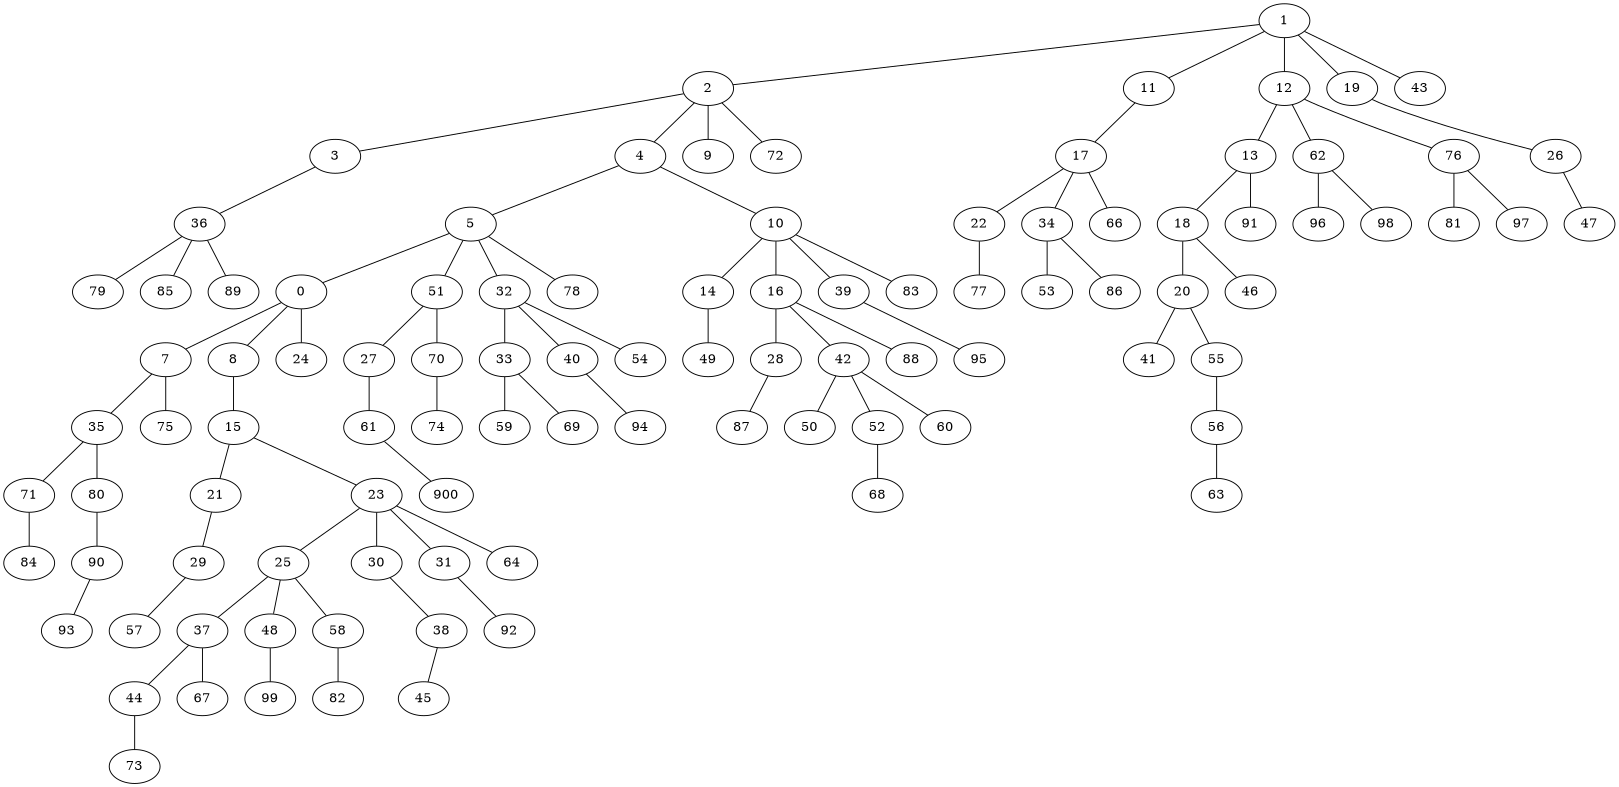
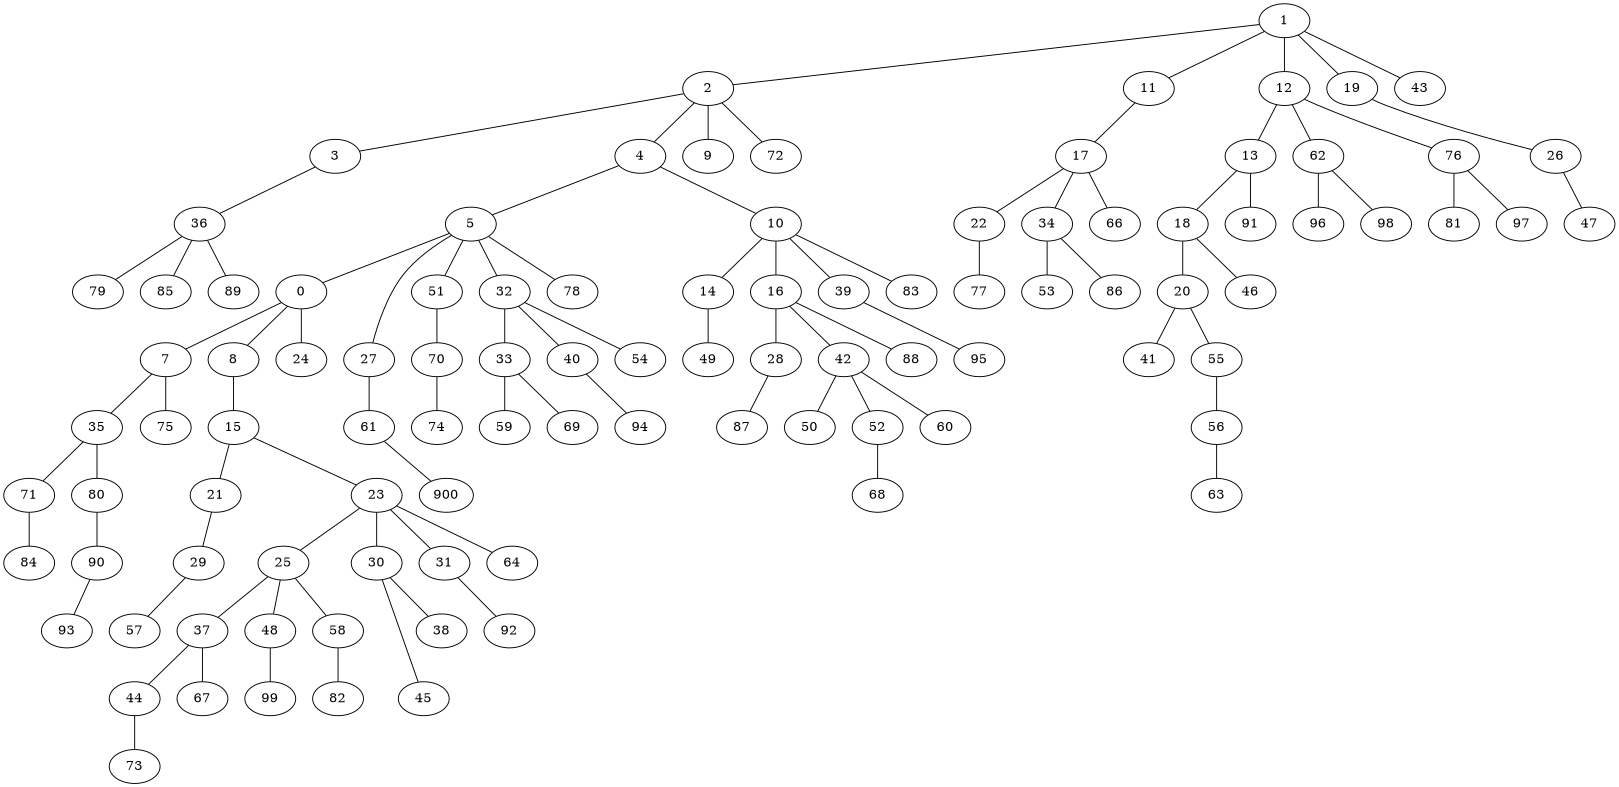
edge "51" -- "27": now "5" -- "27"
edge "38" -- "45": now "30" -- "45"
